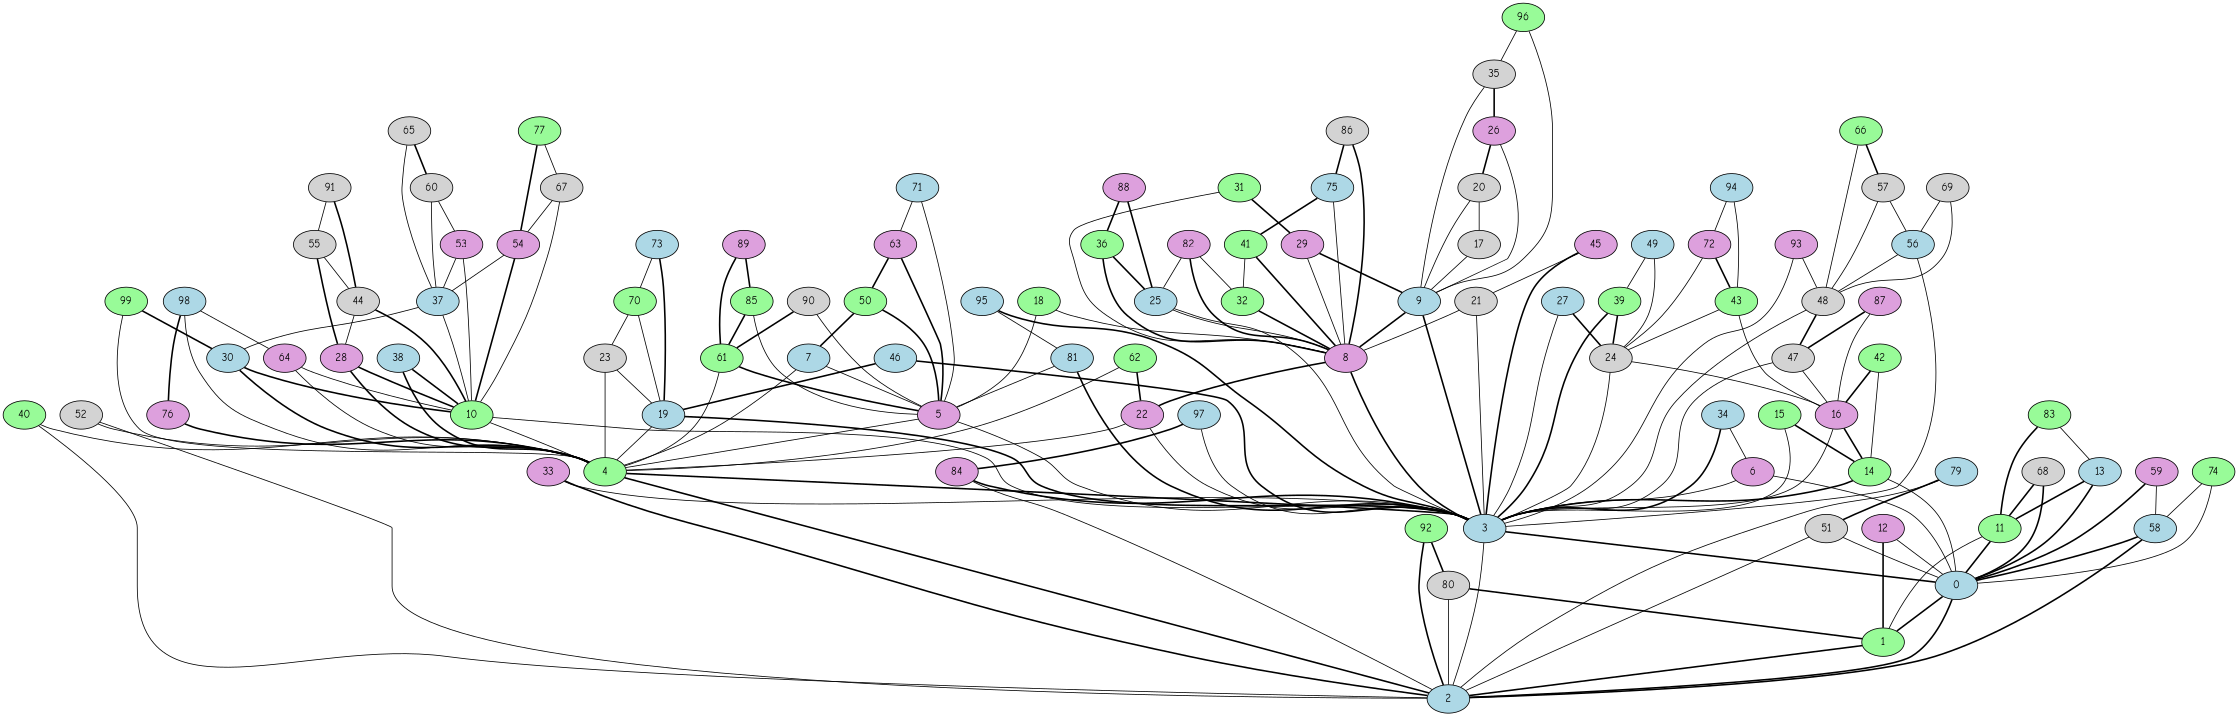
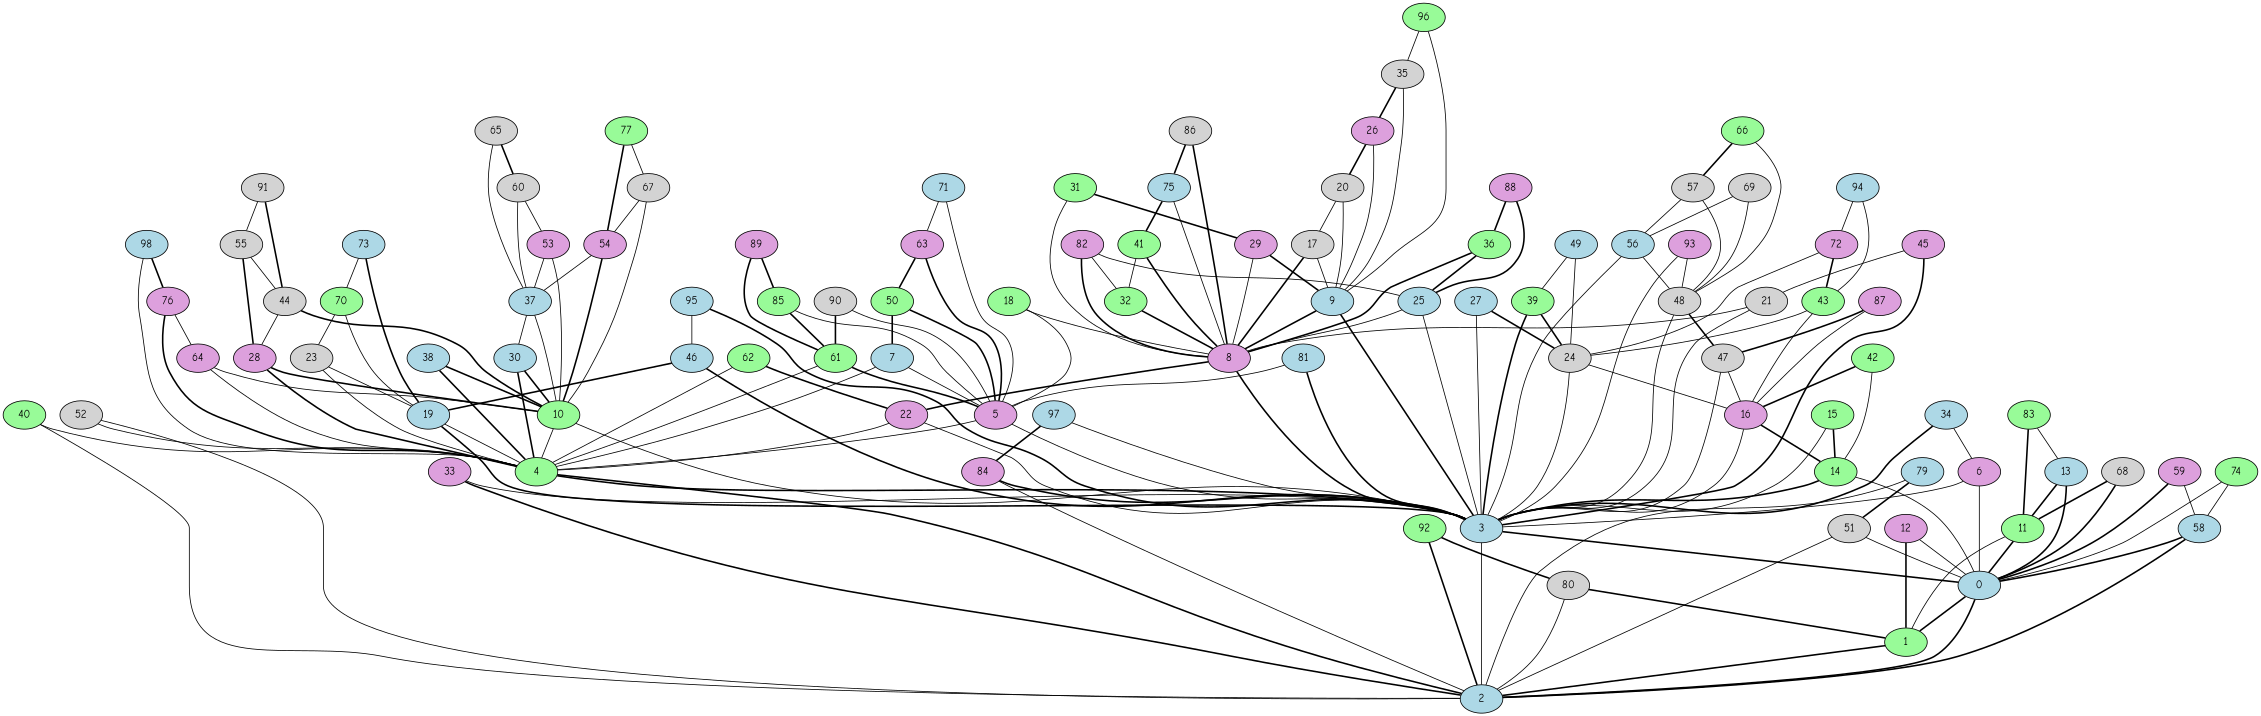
node "99": removed
edge "17" -- "8": added
edge "95" -- "81": now "95" -- "46"
edge "98" -- "64": now "76" -- "64"
